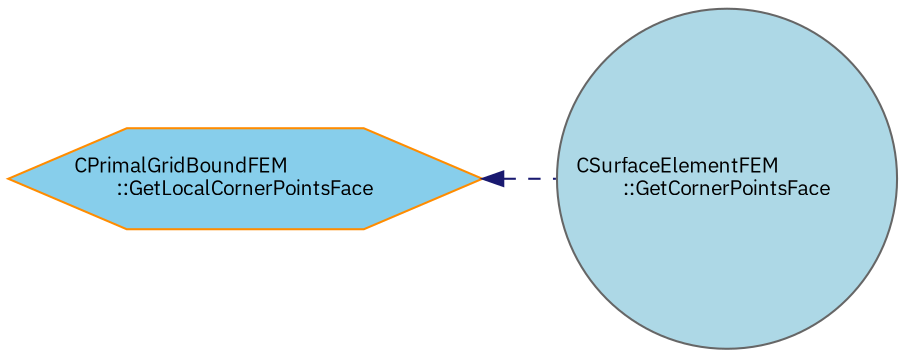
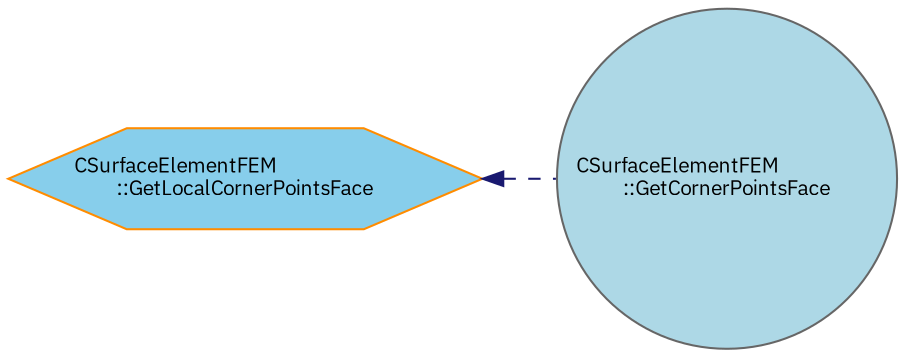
node "CPrimalGridBoundFEM ::GetLocalCornerPointsFace": label "CPrimalGridBoundFEM ::GetLocalCornerPointsFace" -> "CSurfaceElementFEM ::GetLocalCornerPointsFace"
